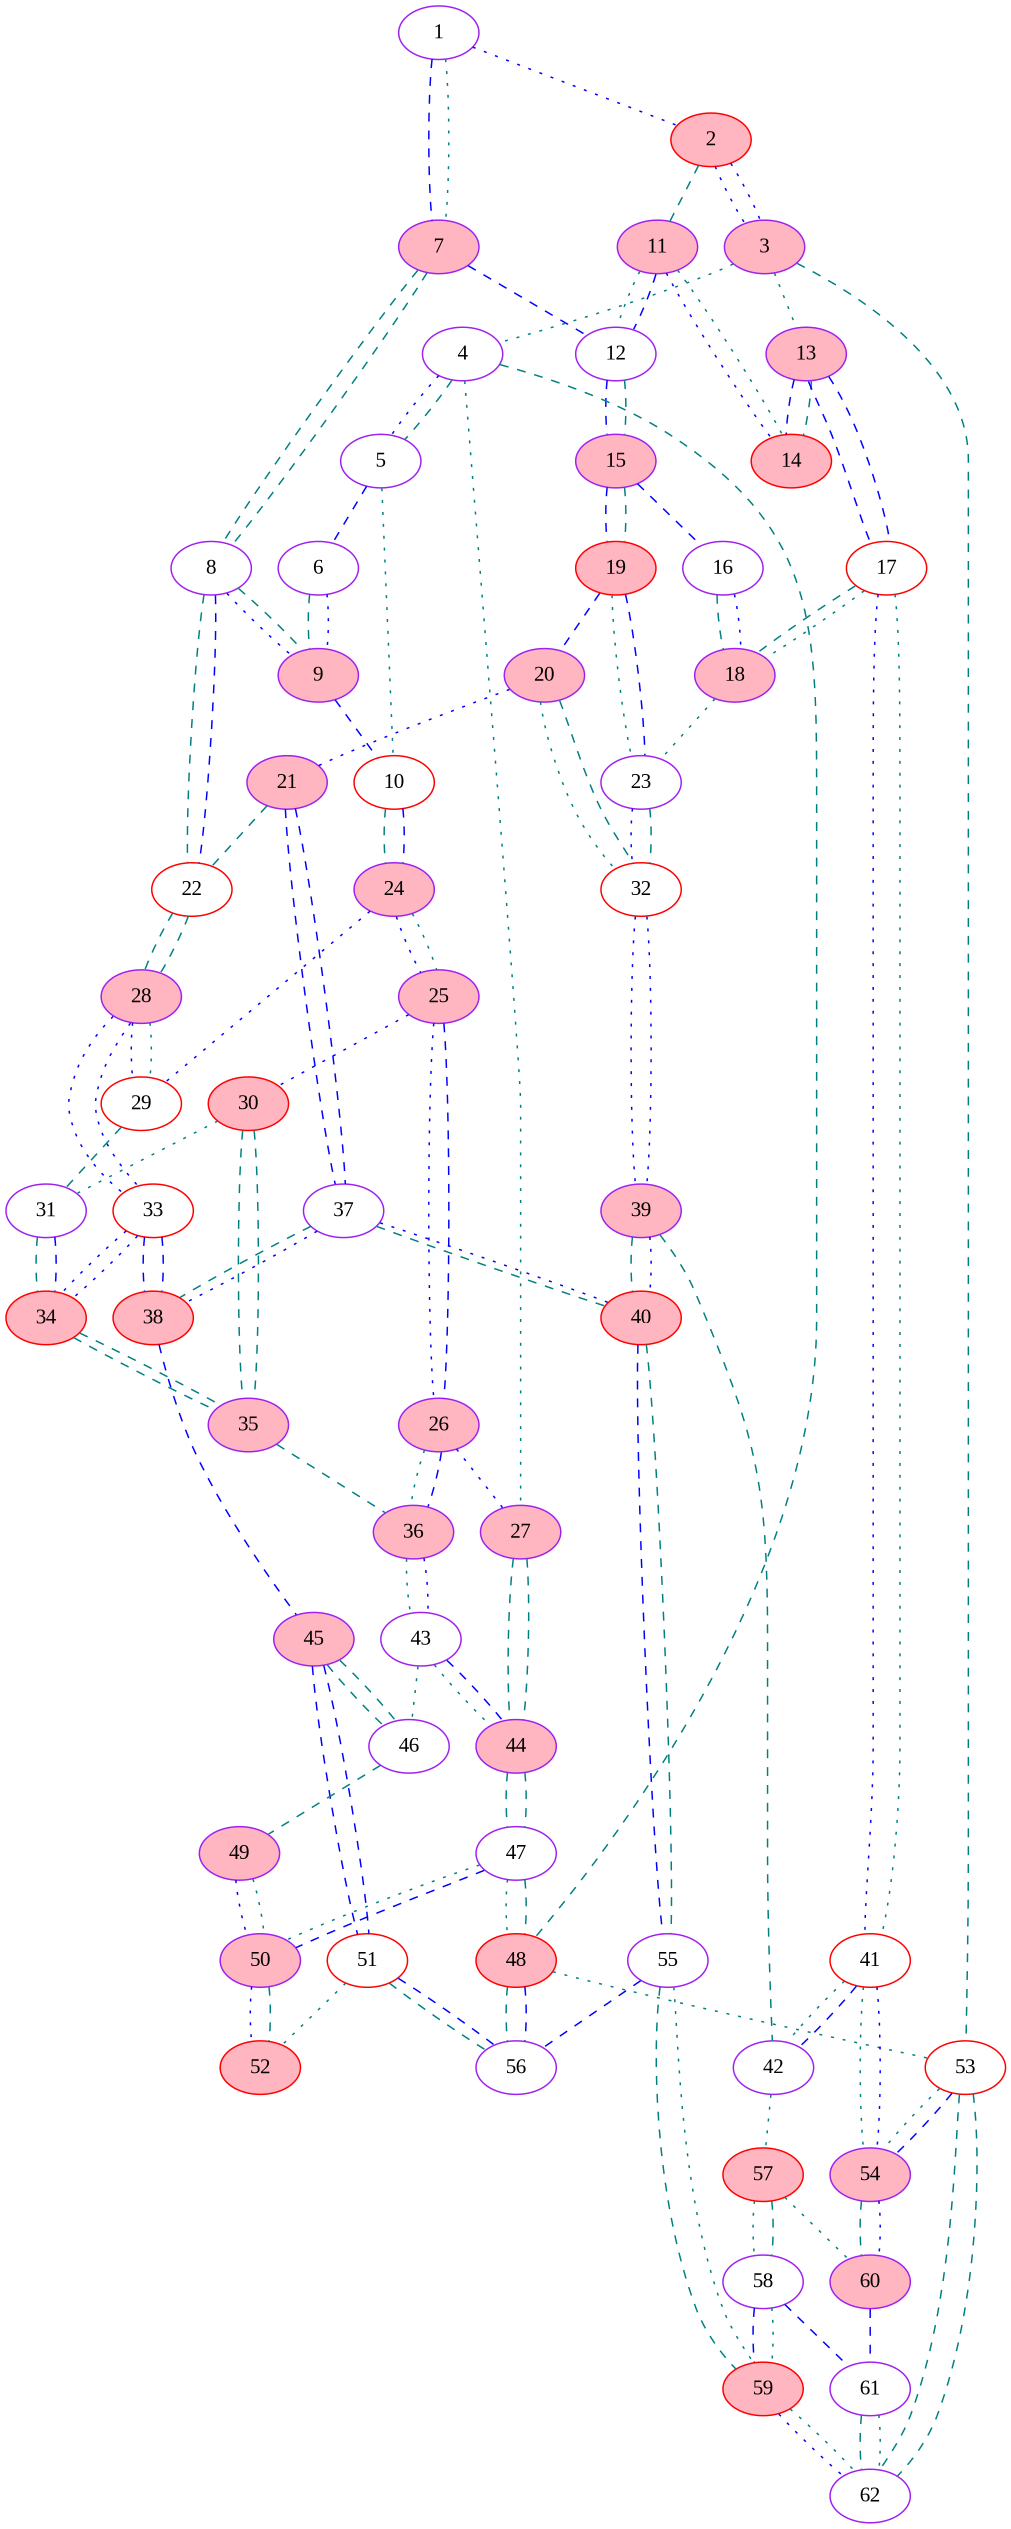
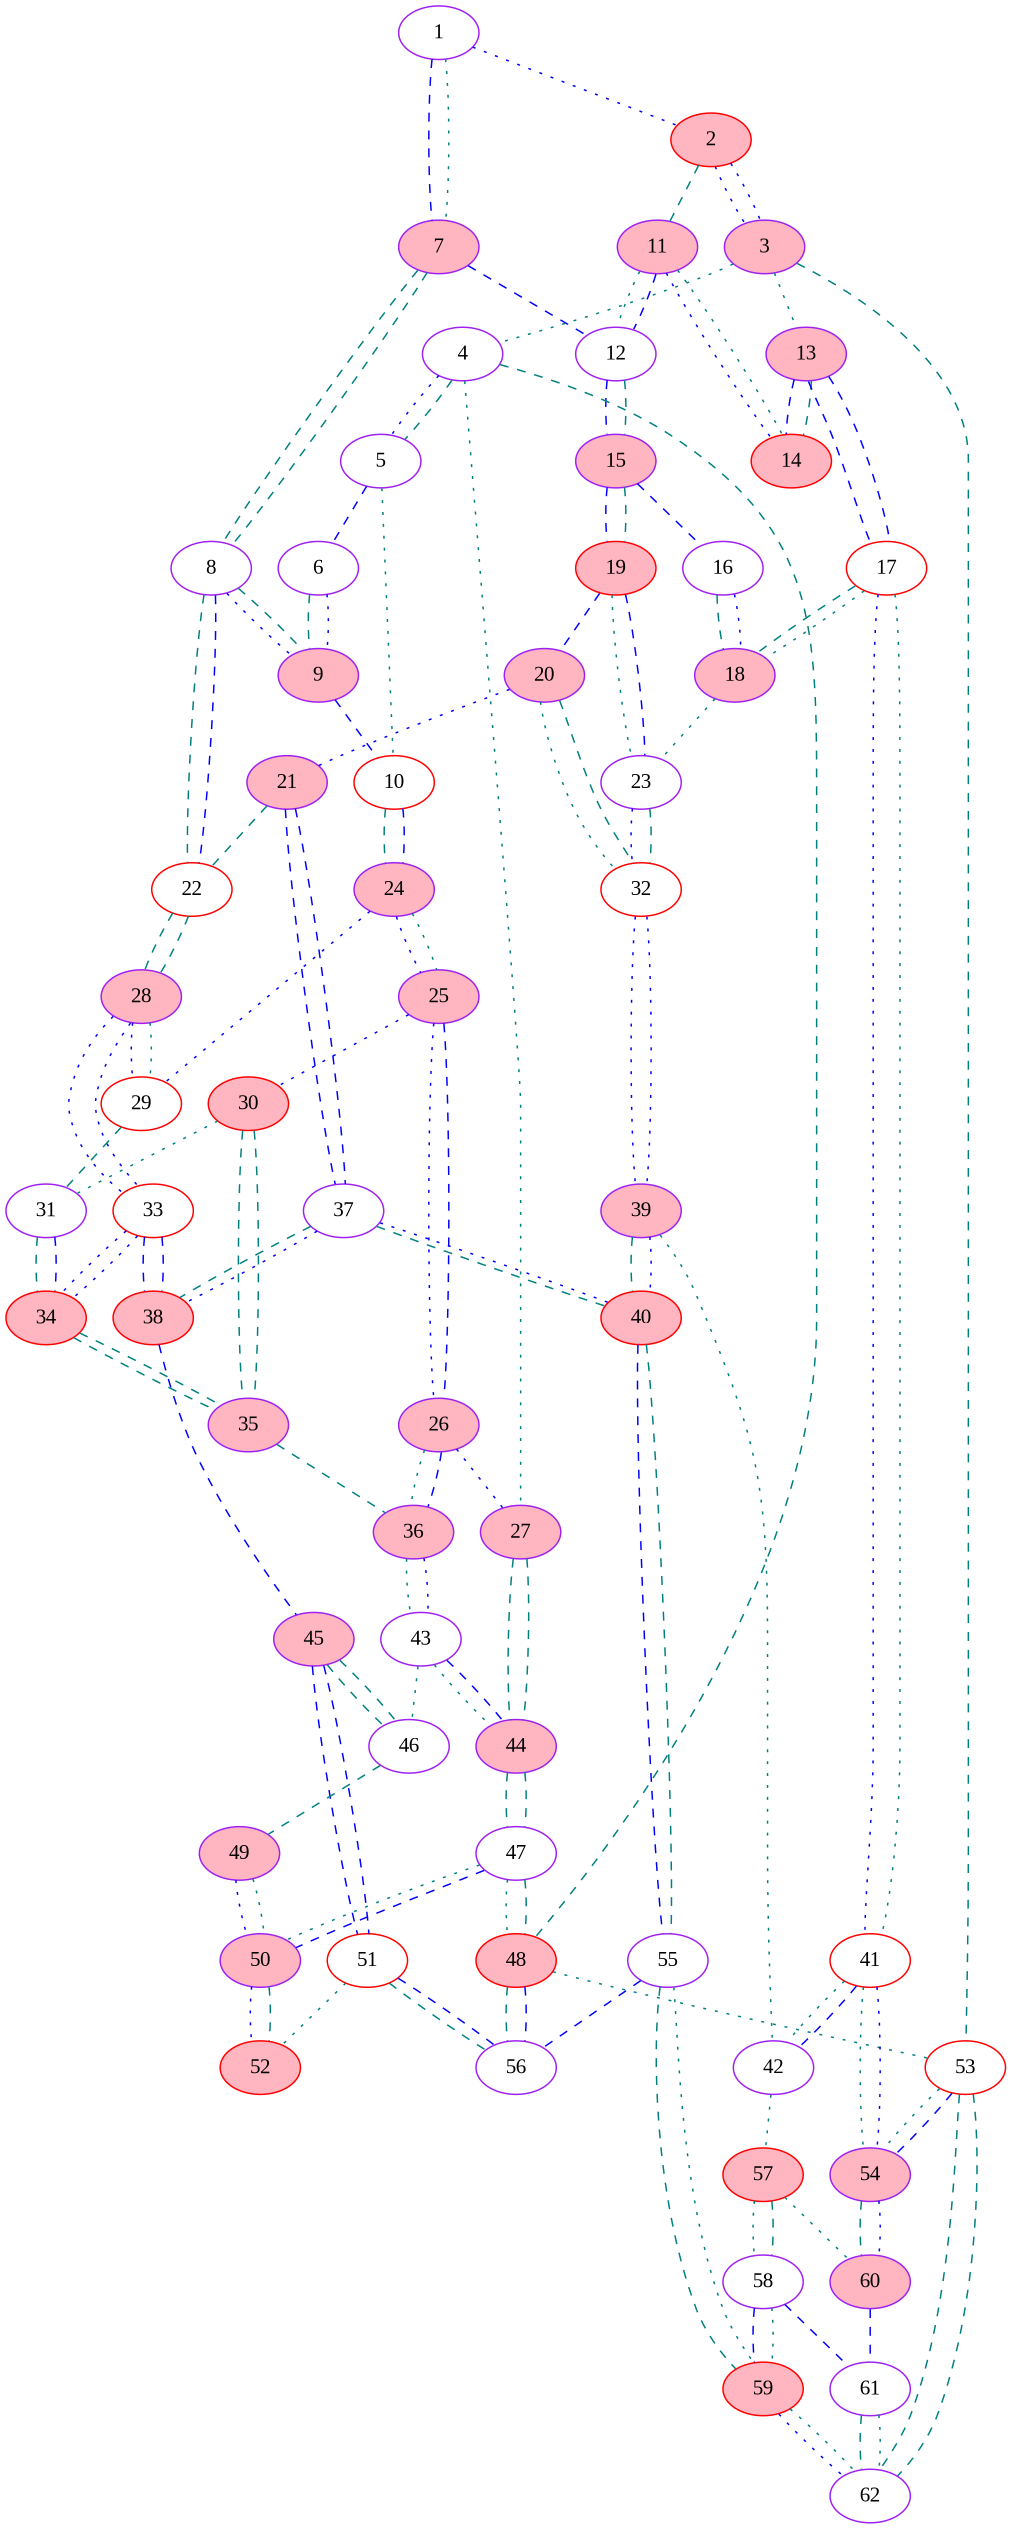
edge "39" -- "42": style dashed -> dotted
